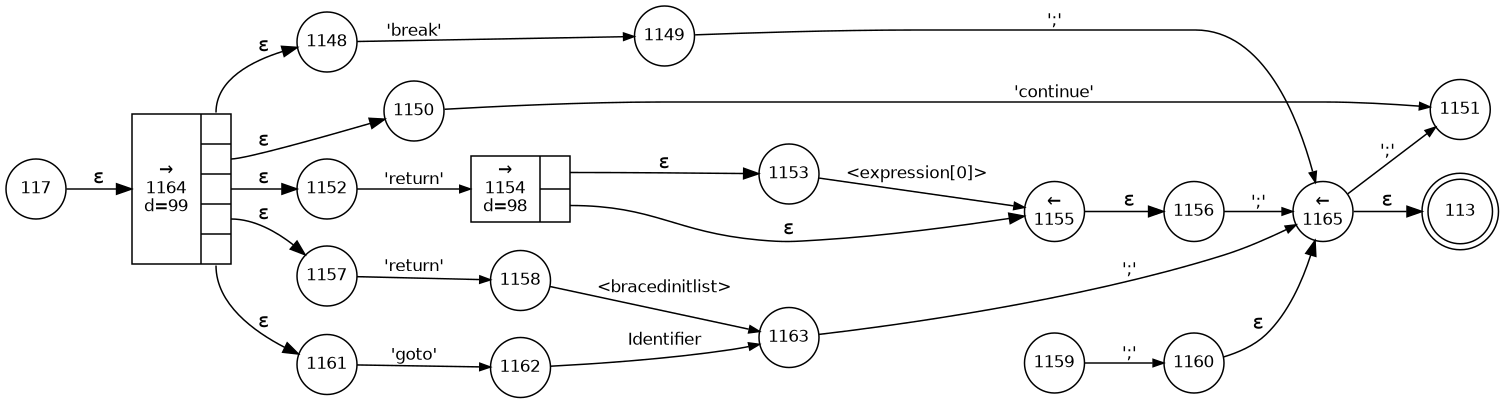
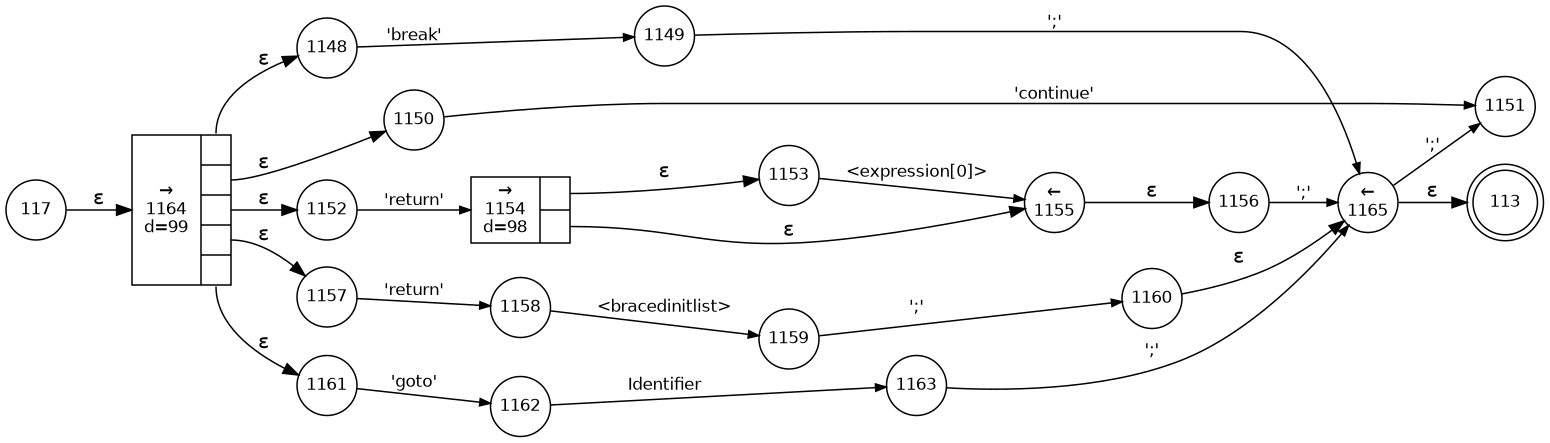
edge "1158" -> "1163": now "1158" -> "1159"
